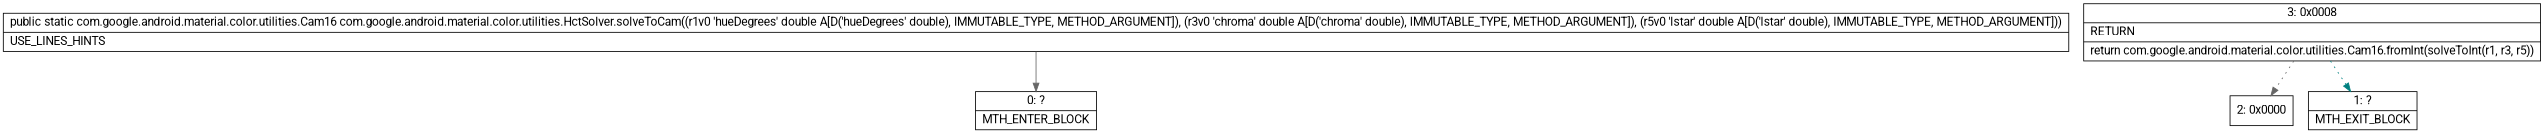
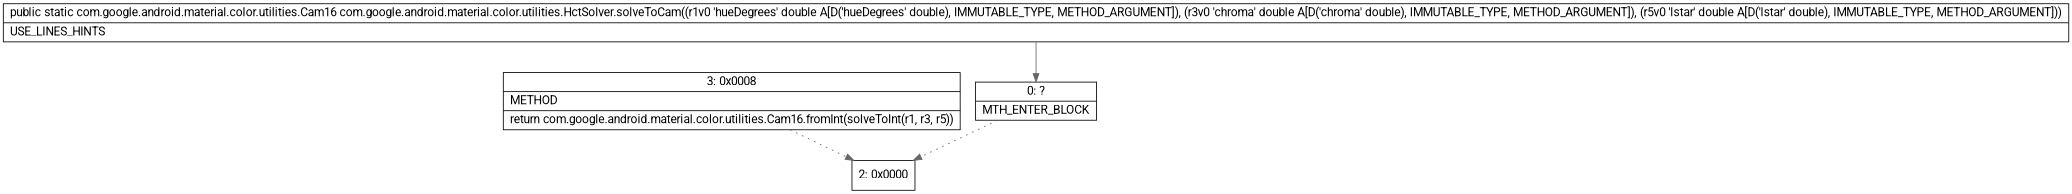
node "3: 0x0008": text "RETURN" -> "METHOD"
node "1: ?": removed
edge "0: ?" -> "2: 0x0000": added
